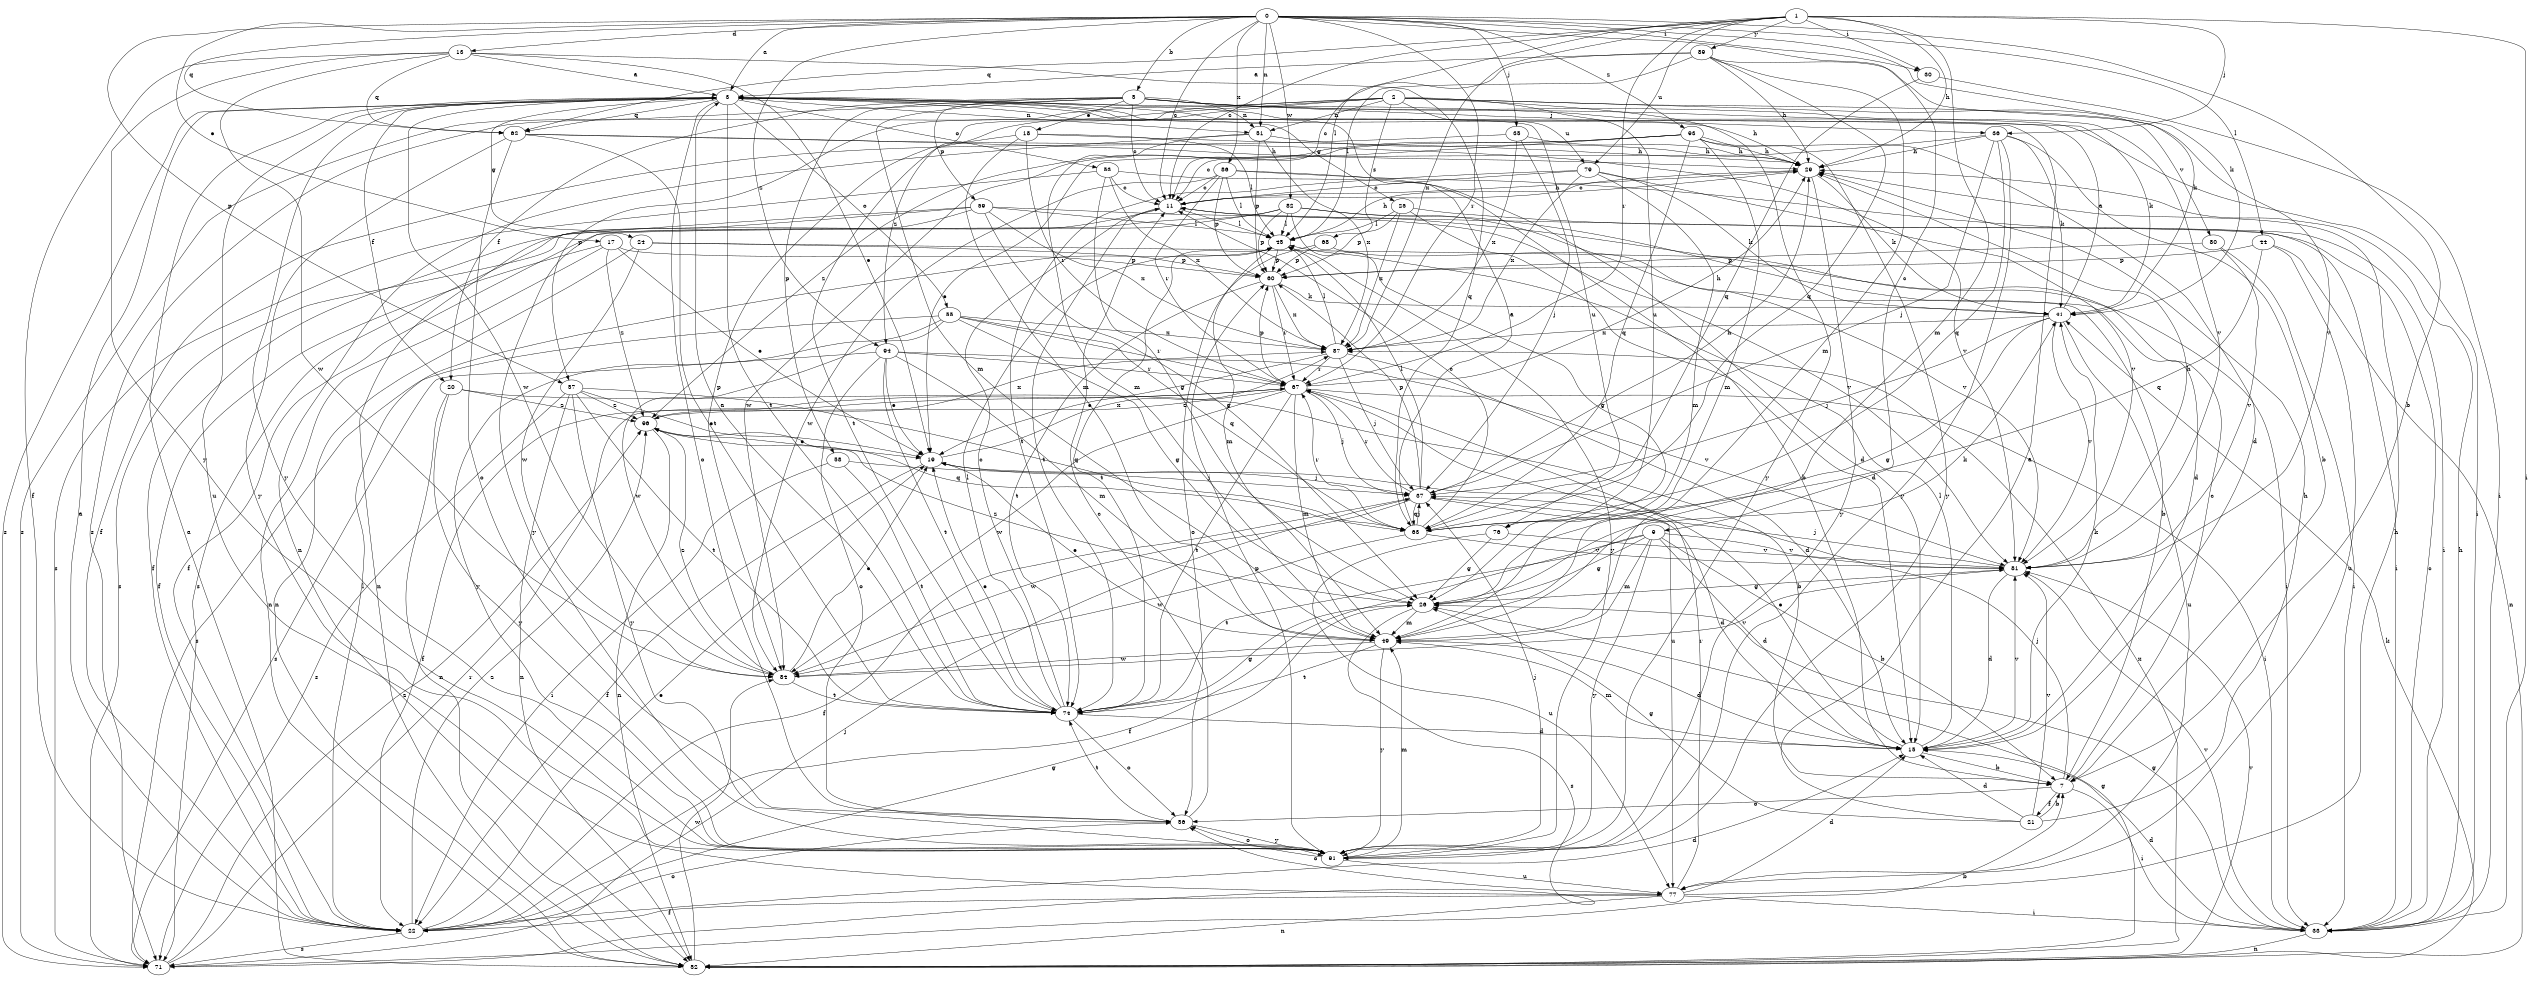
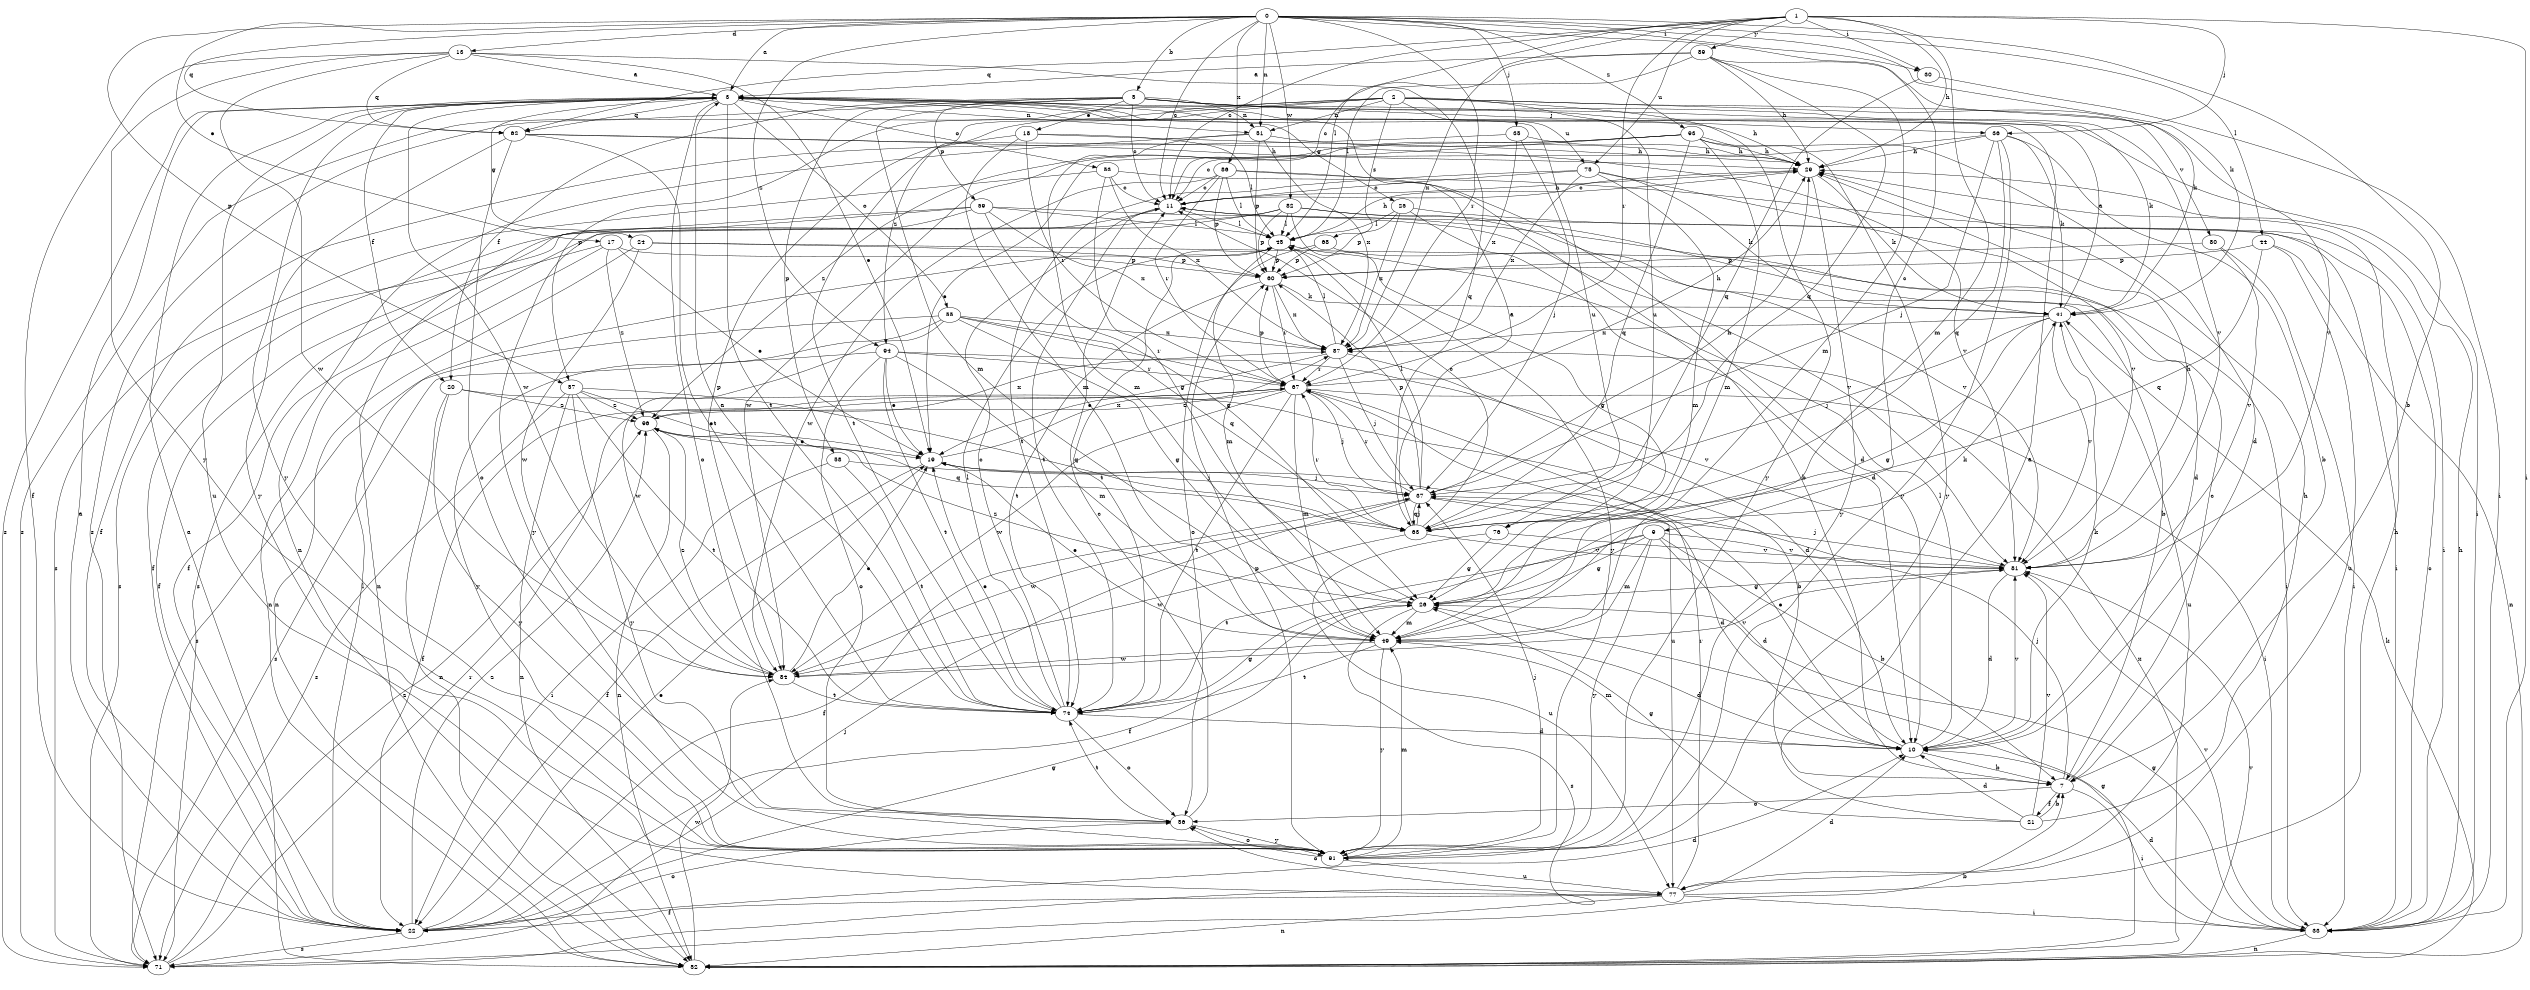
node "79": label "79" -> "75"
node "15": label "15" -> "10"
